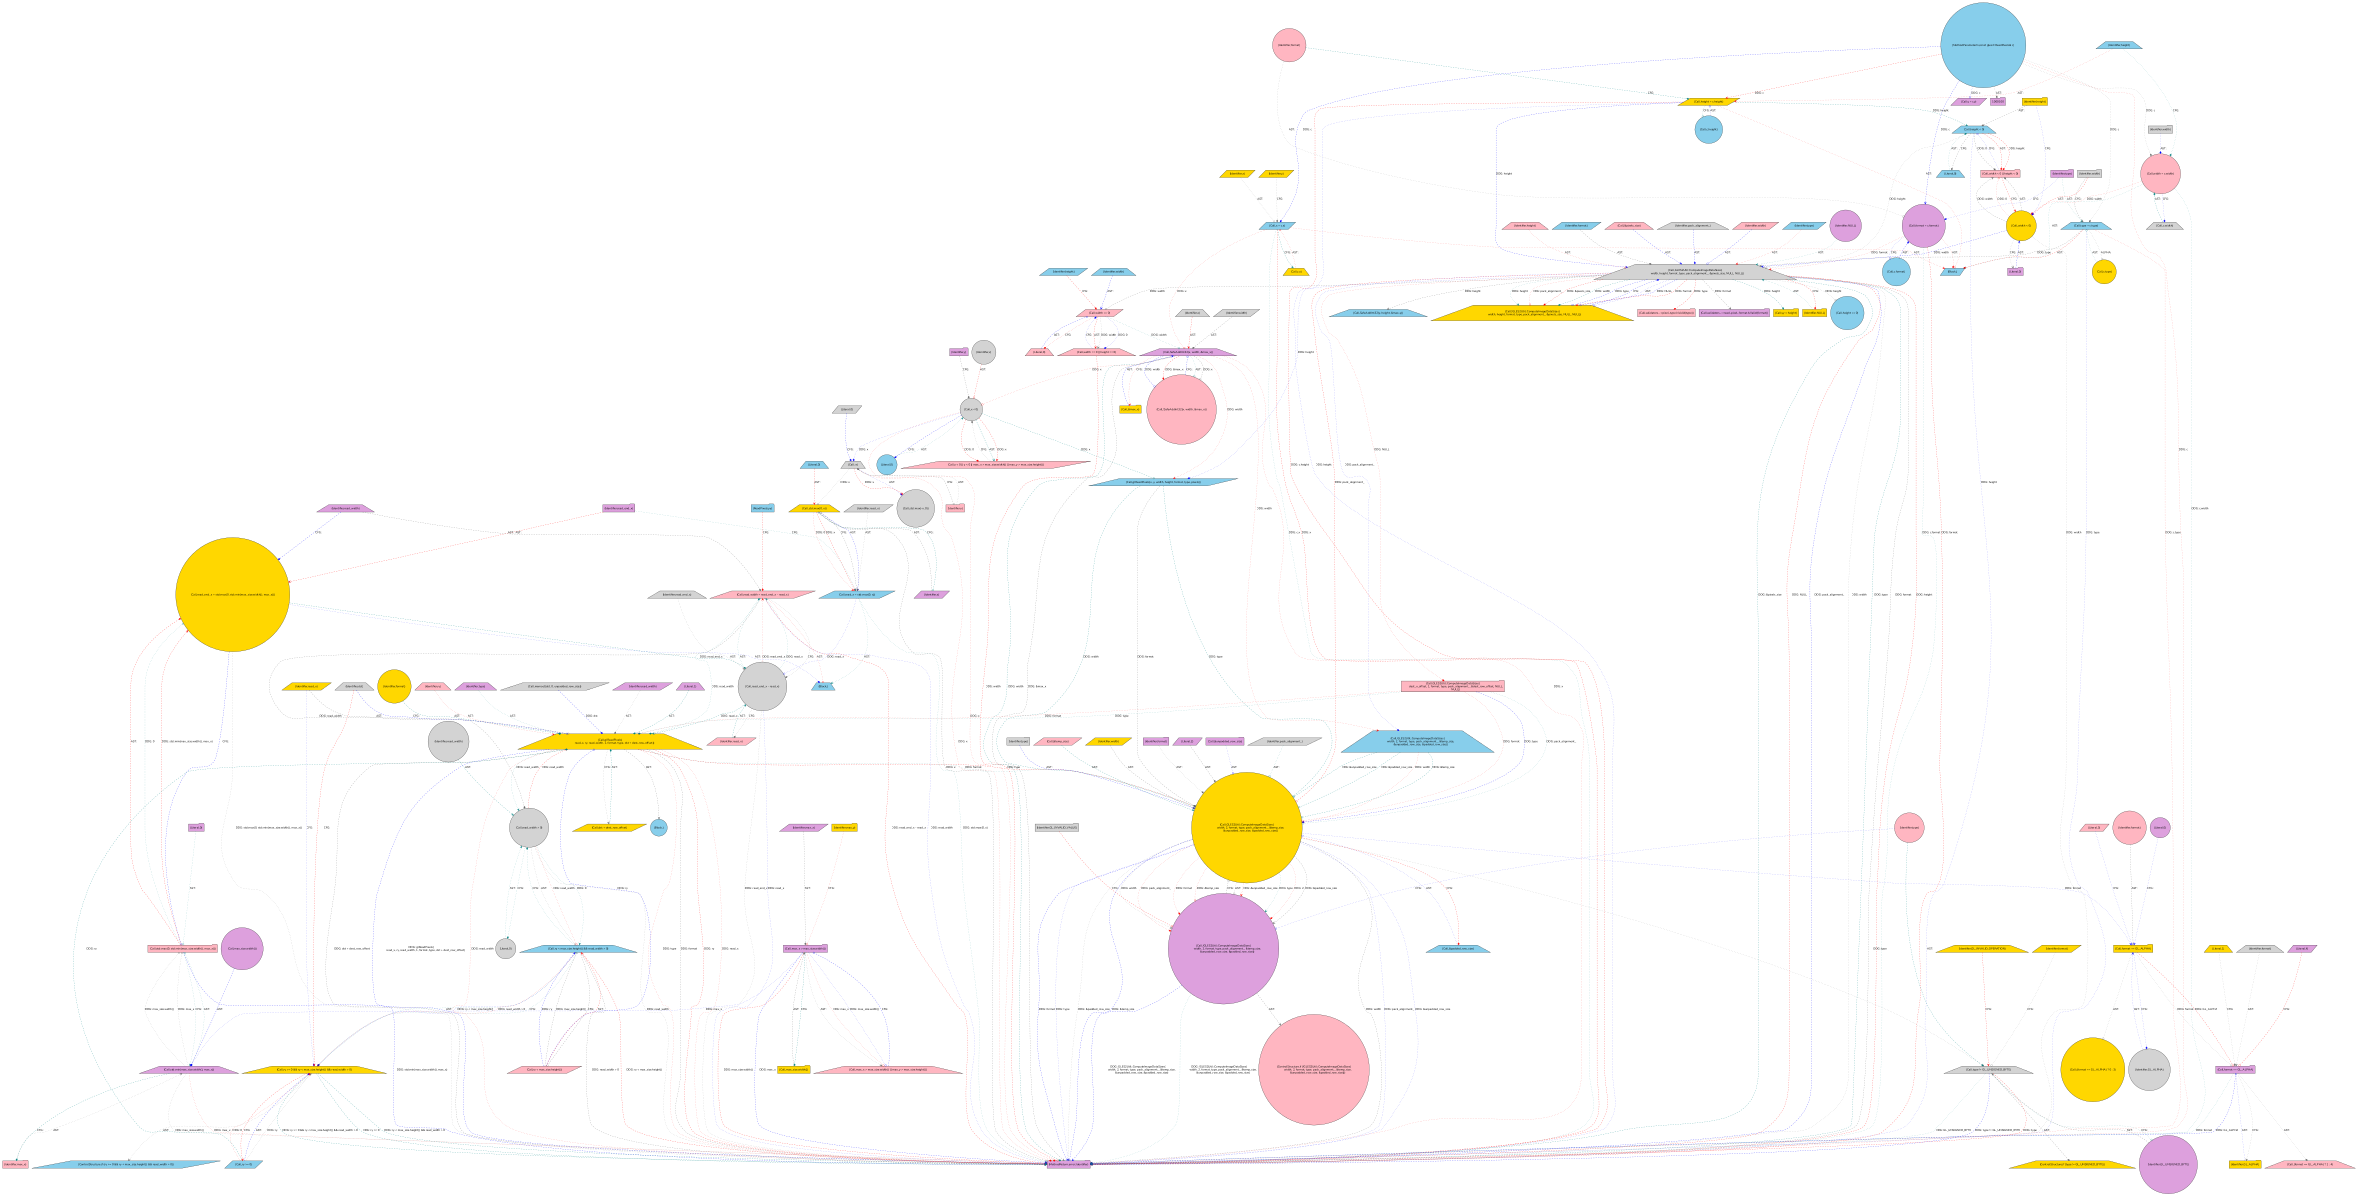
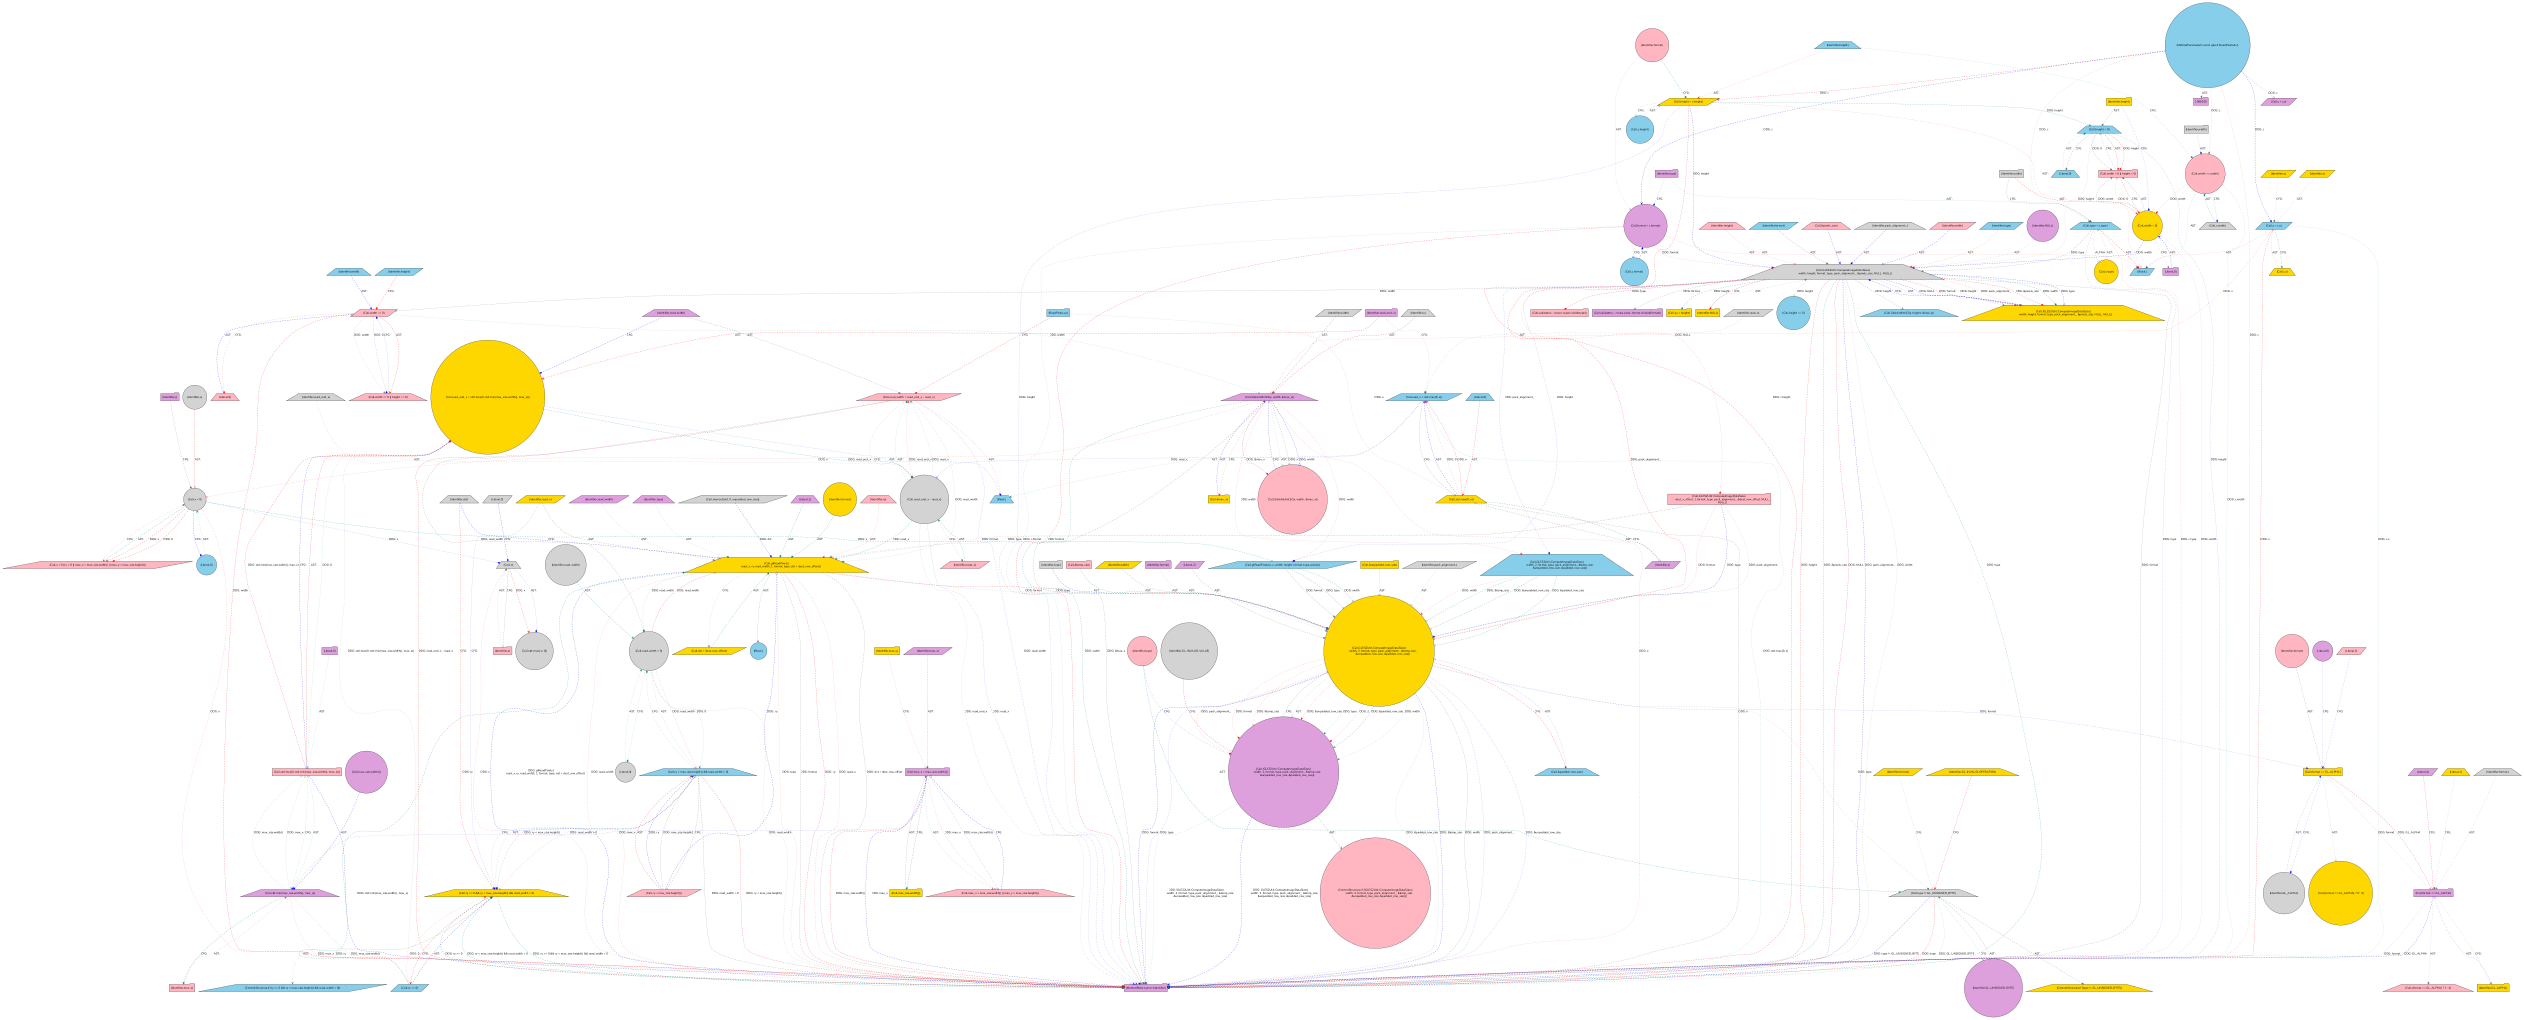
edge "(Call,-x)" -> "(Call,std::max(0, x))": now "(ReadPixels,yy)" -> "(Call,std::max(0, x))"
node "(Call,&temp_size)": shape parallelogram -> folder
node "(Call,&unpadded_row_size)": fillcolor plum -> gold
edge "(Call,width == 0 || height == 0)" -> "(MethodReturn,error::Identifier)": now "(Call,width == 0)" -> "(MethodReturn,error::Identifier)"
node "(Identifier,GL_INVALID_VALUE)": shape folder -> circle
